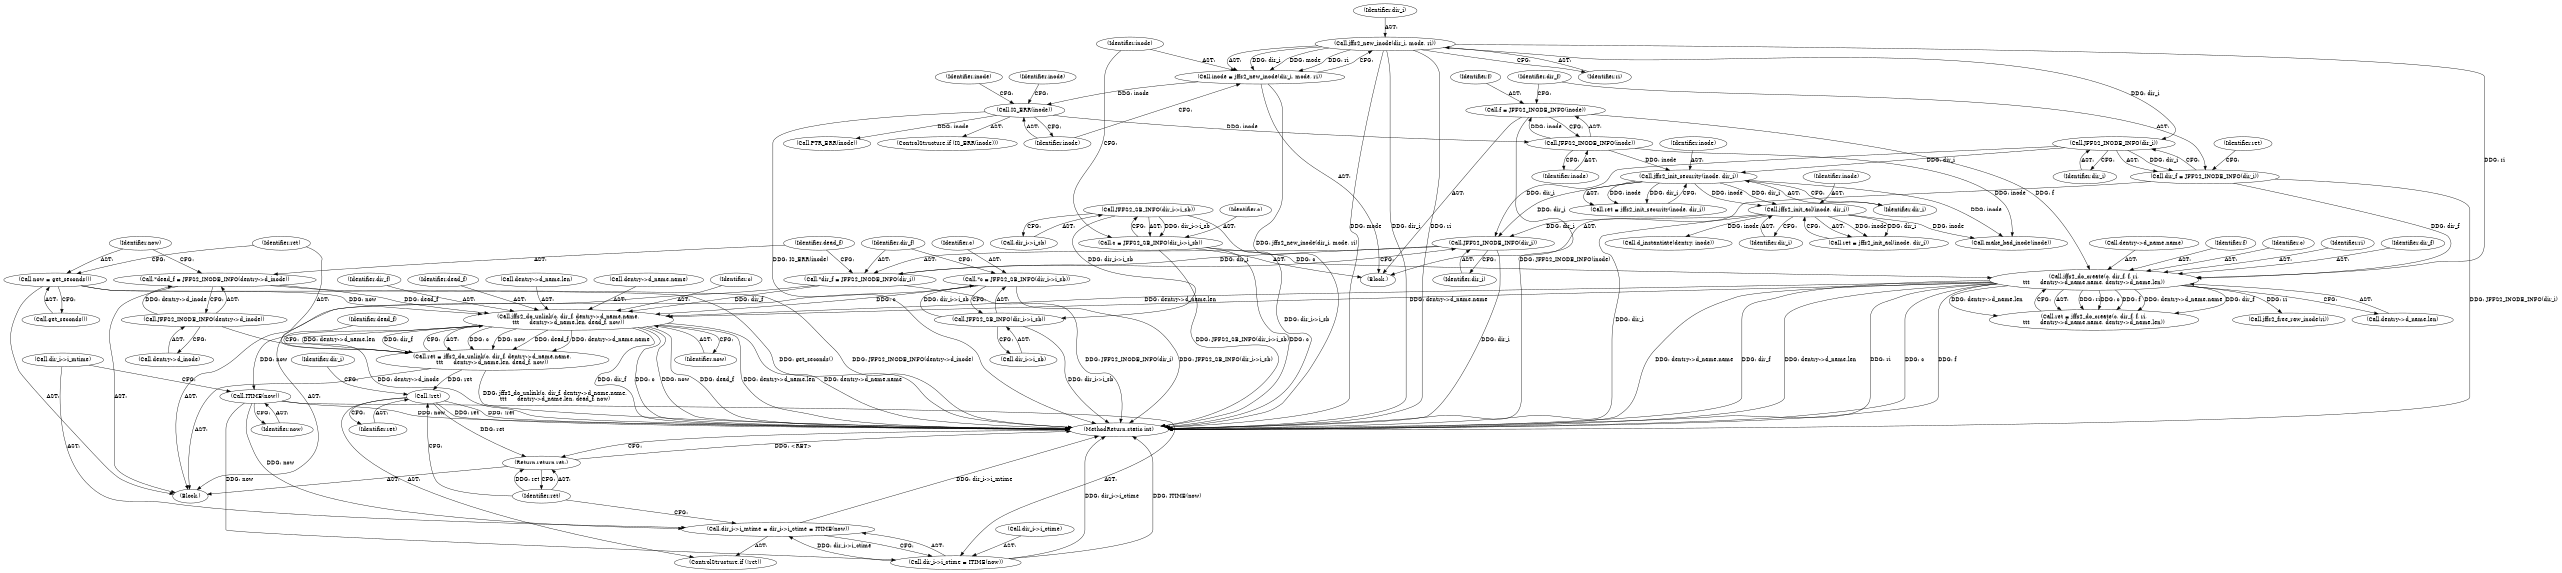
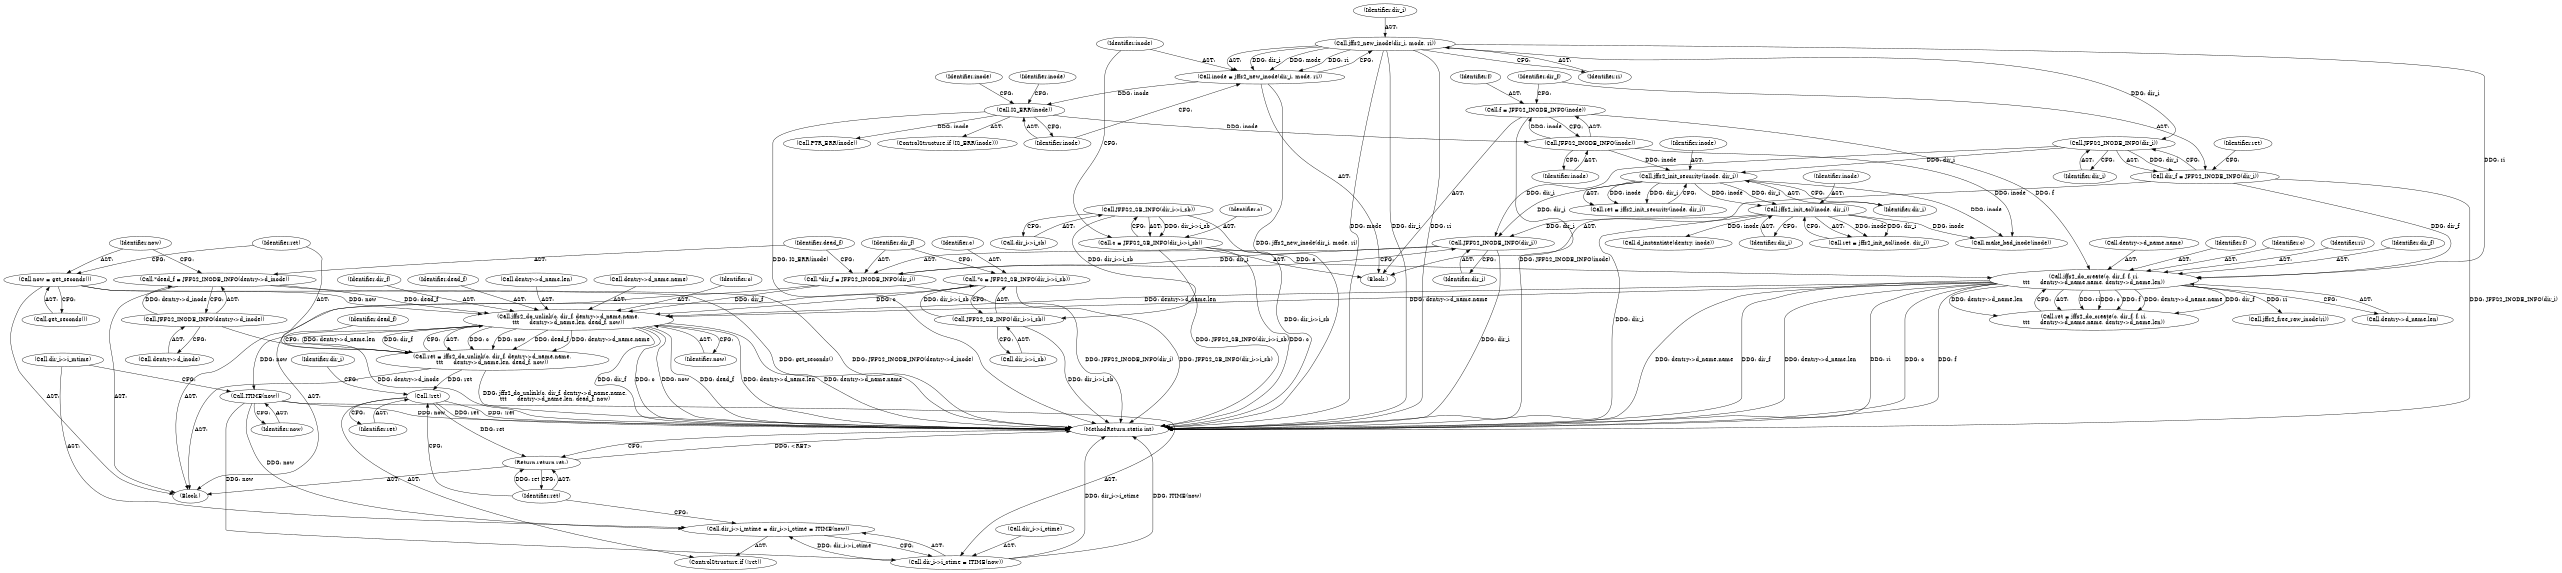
edge "(Call,dir_i->i_mtime = dir_i->i_ctime = ITIME(now))" -> "(MethodReturn,static int)": removed, label "DDG: dir_i->i_mtime"
